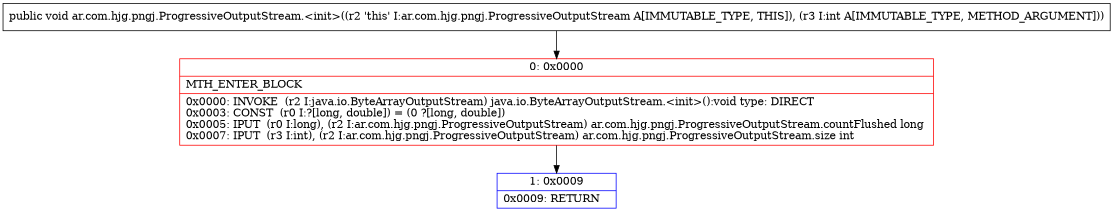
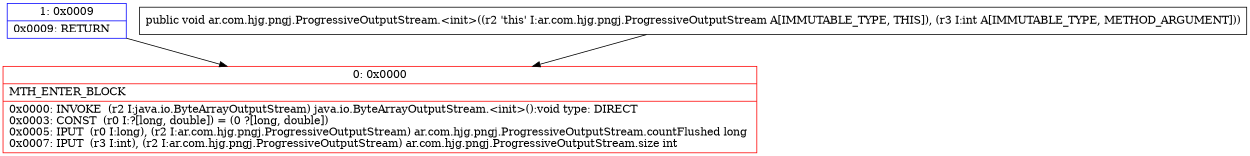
edge "0: 0x0000" -> "1: 0x0009": reversed
